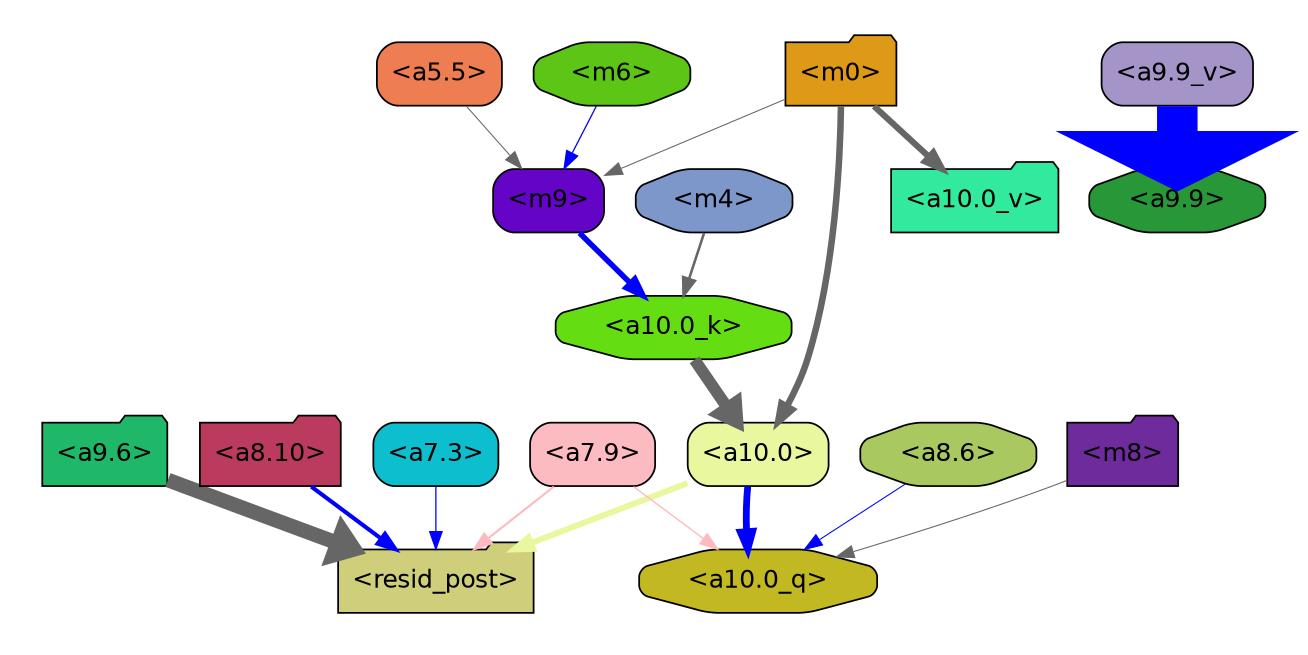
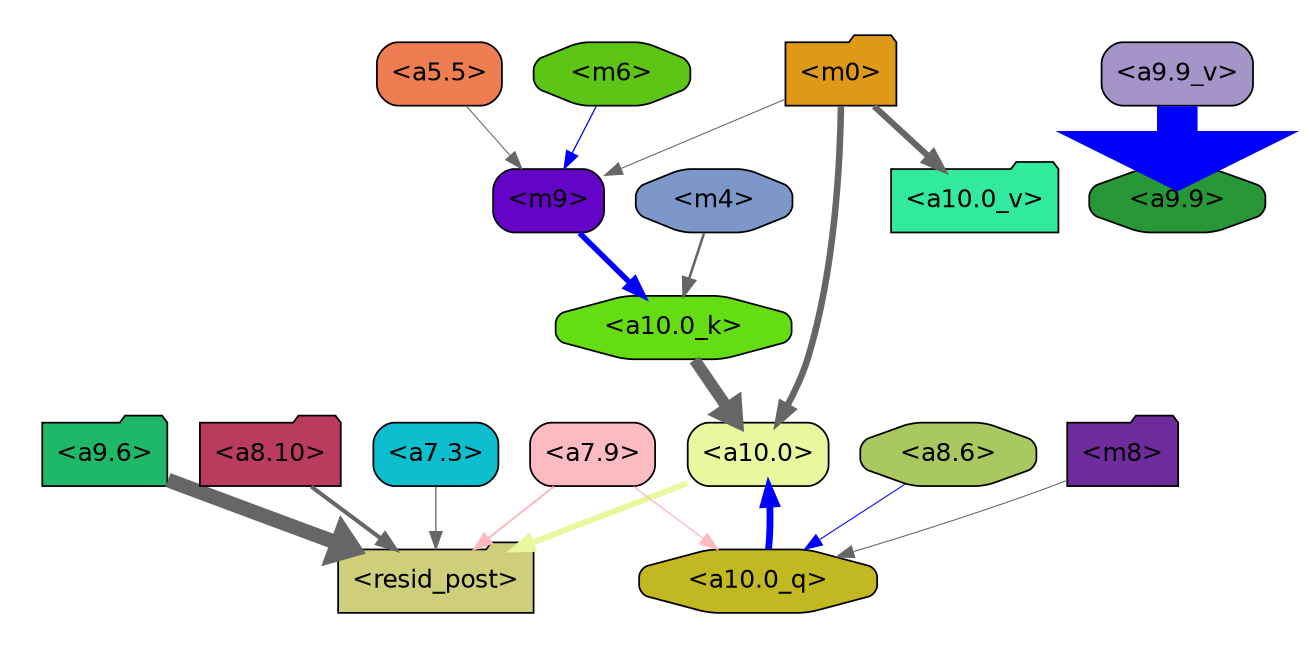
edge "<a7.3>" -> "<resid_post>": color blue -> gray40
edge "<a10.0>" -> "<a10.0_q>": reversed
edge "<a8.10>" -> "<resid_post>": color blue -> gray40
